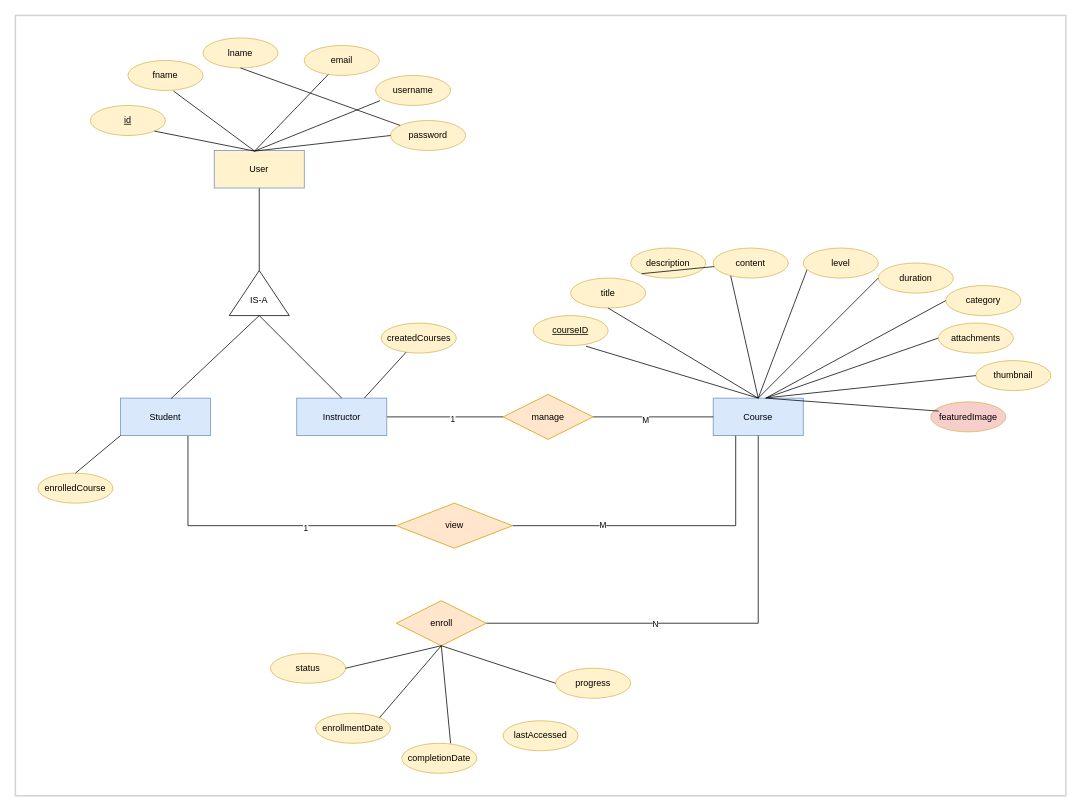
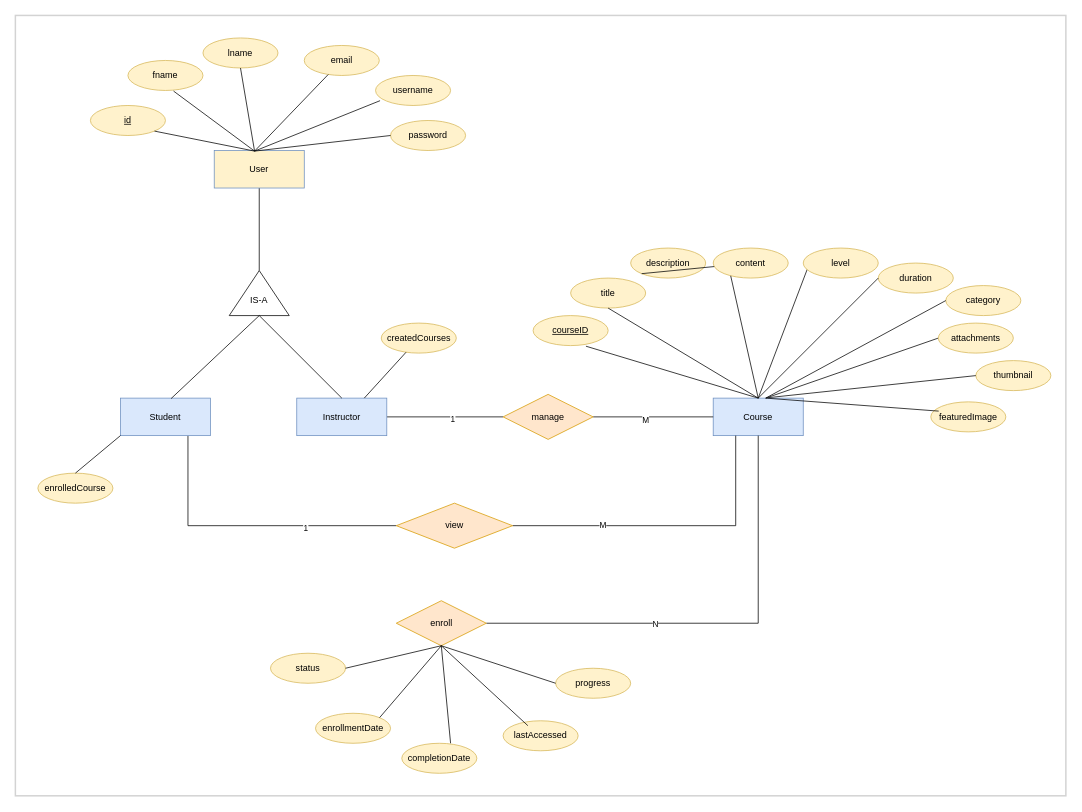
edge "lname" -- "password": now "lname" -- "User"
node "featuredImage": fillcolor #f8cecc -> #fff2cc
edge "enroll" -- "lastAccessed": added
